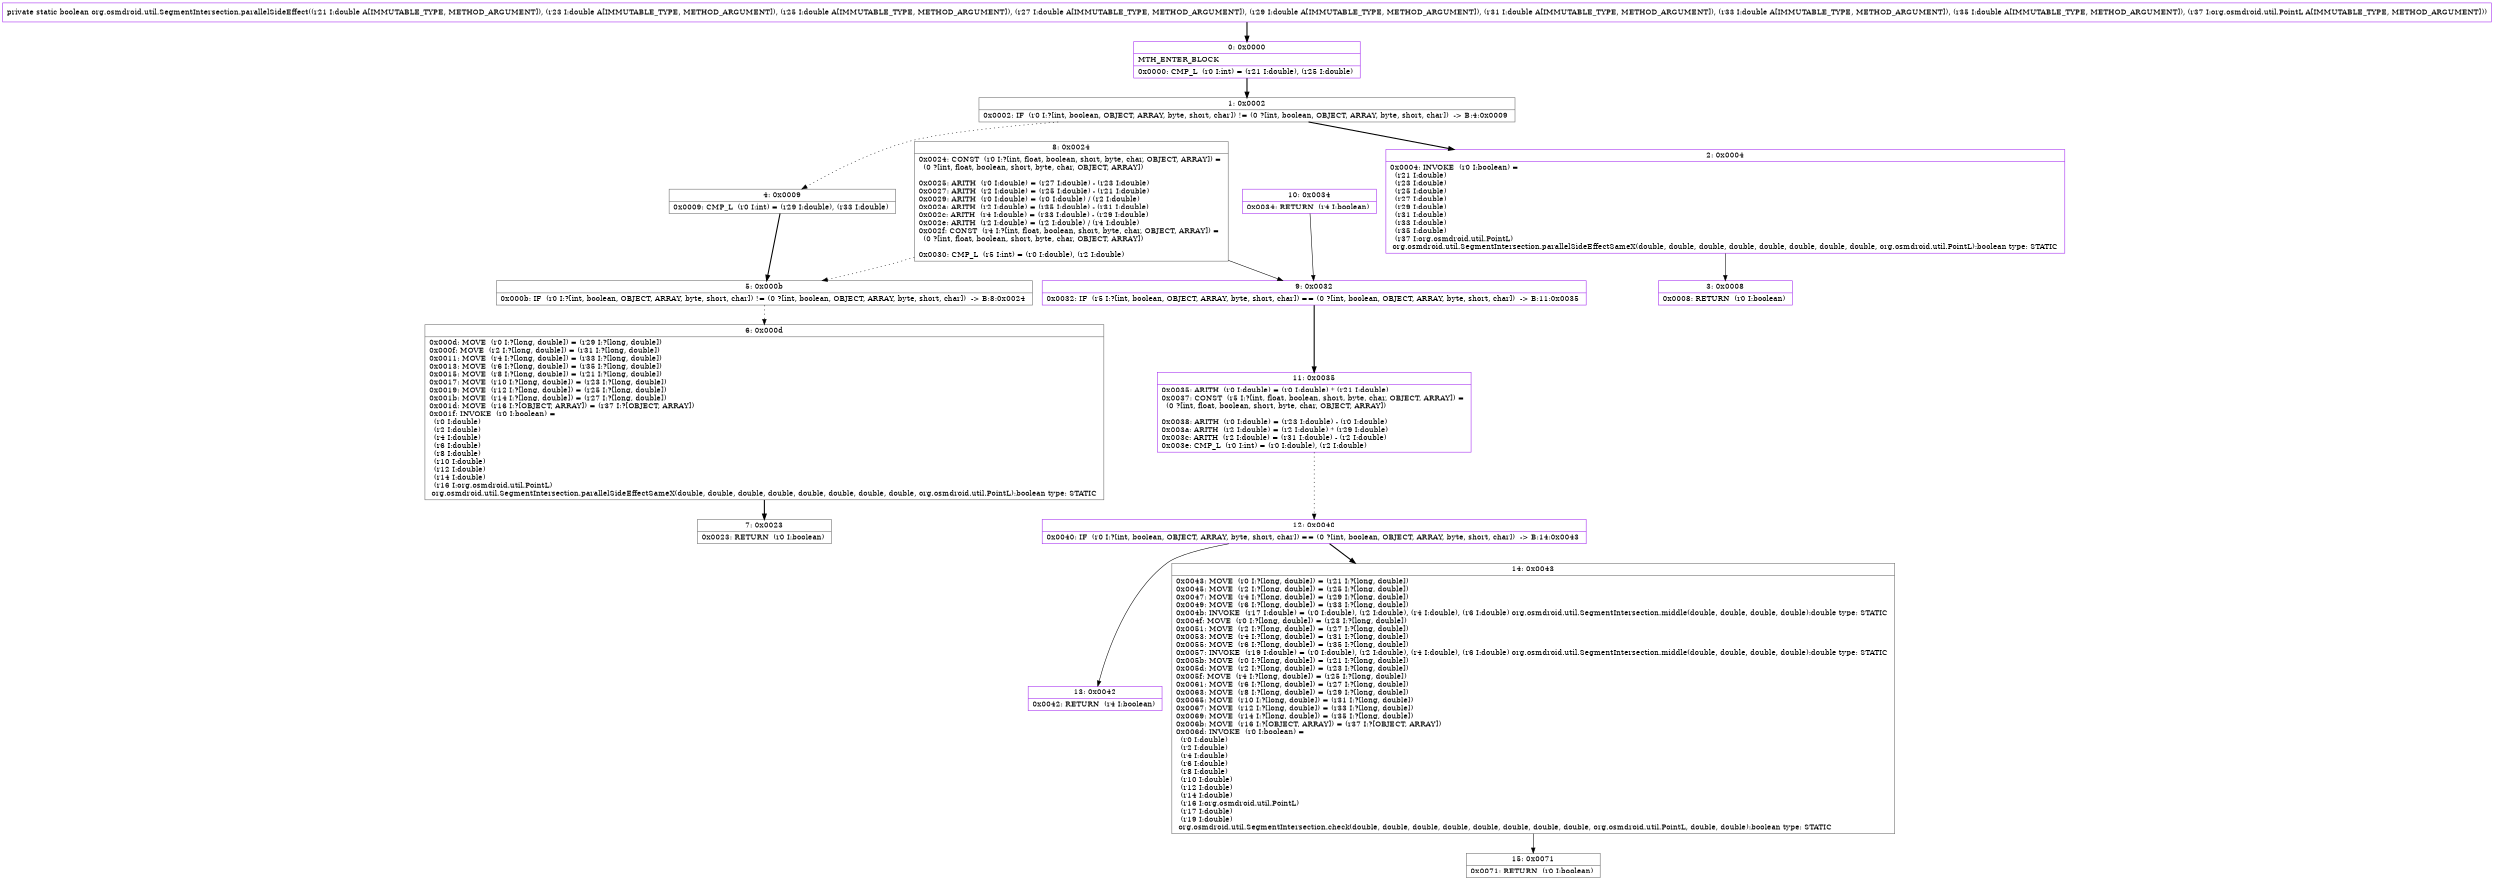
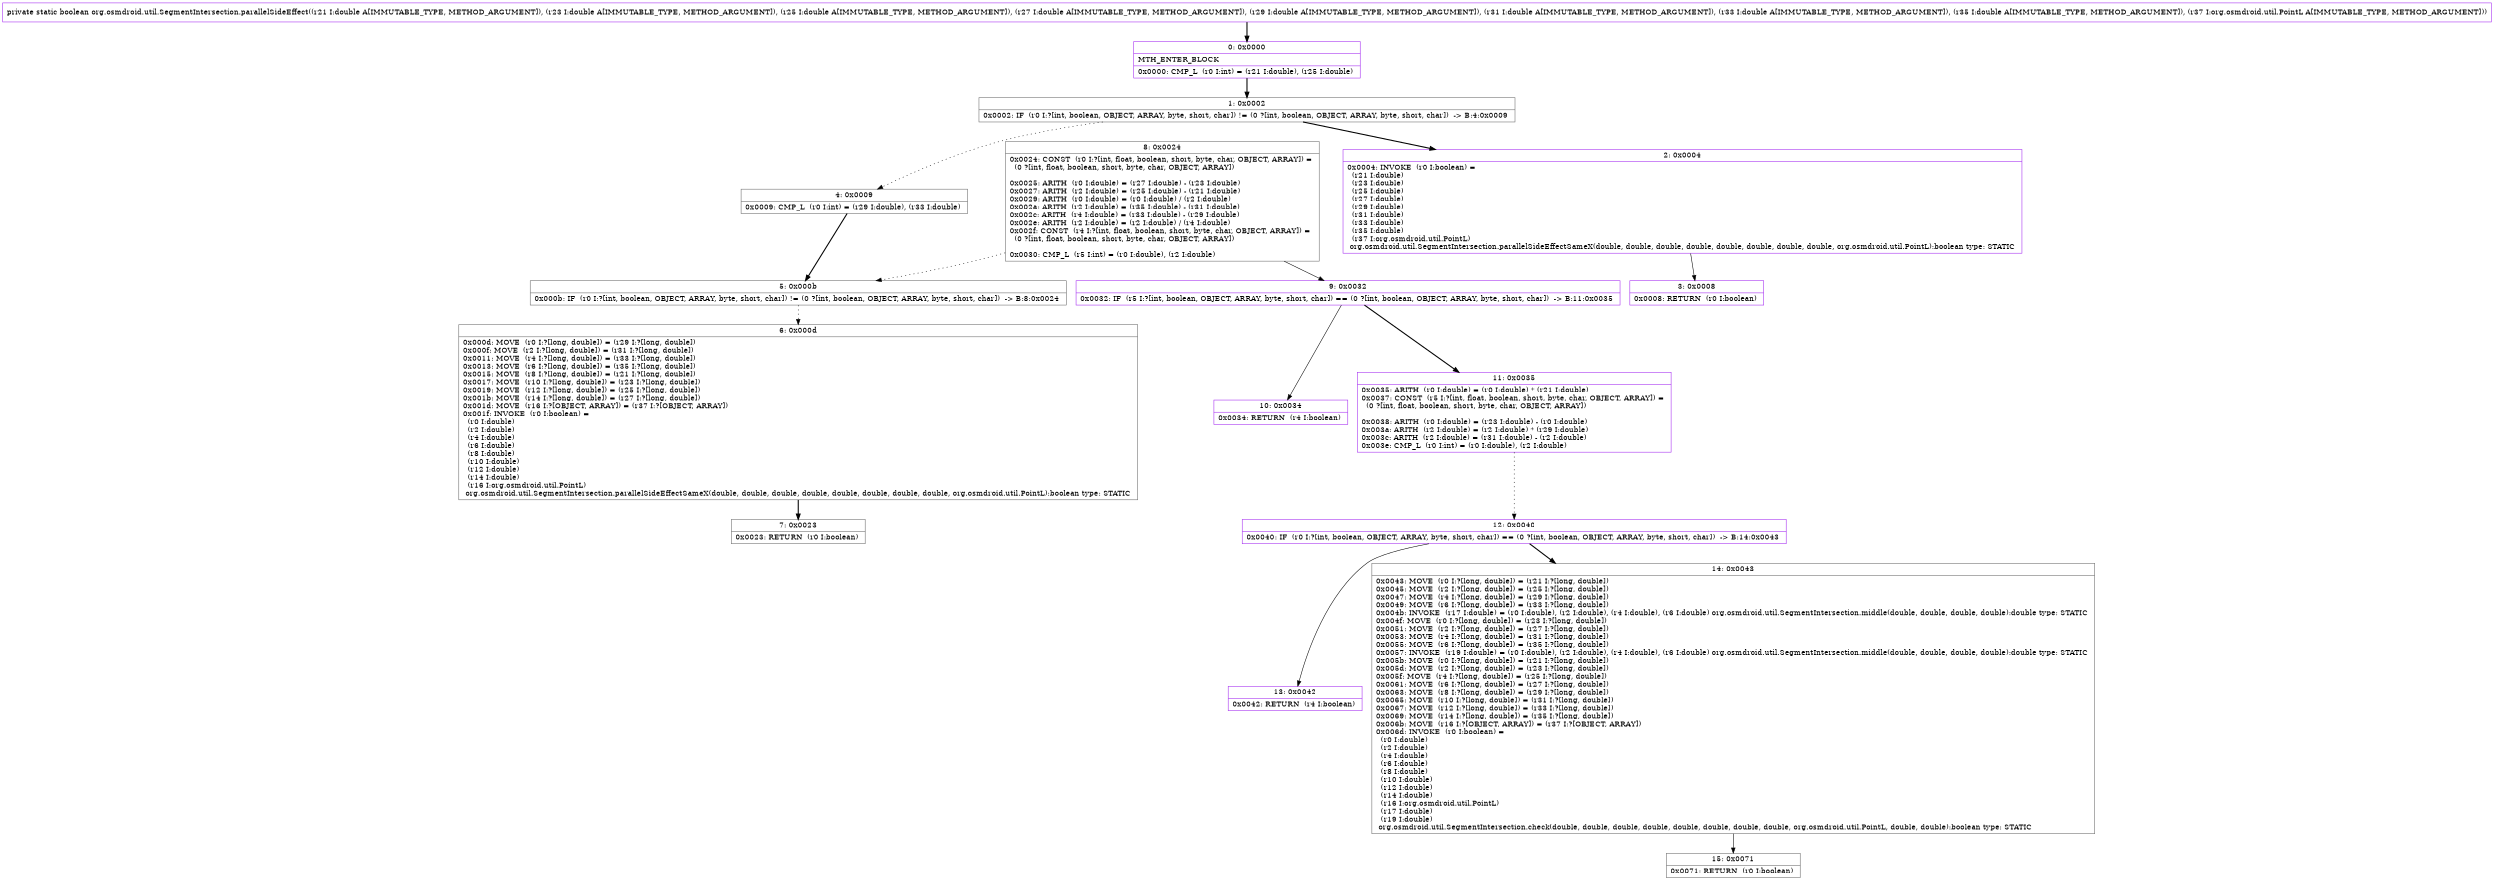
edge "10: 0x0034" -> "9: 0x0032": reversed
